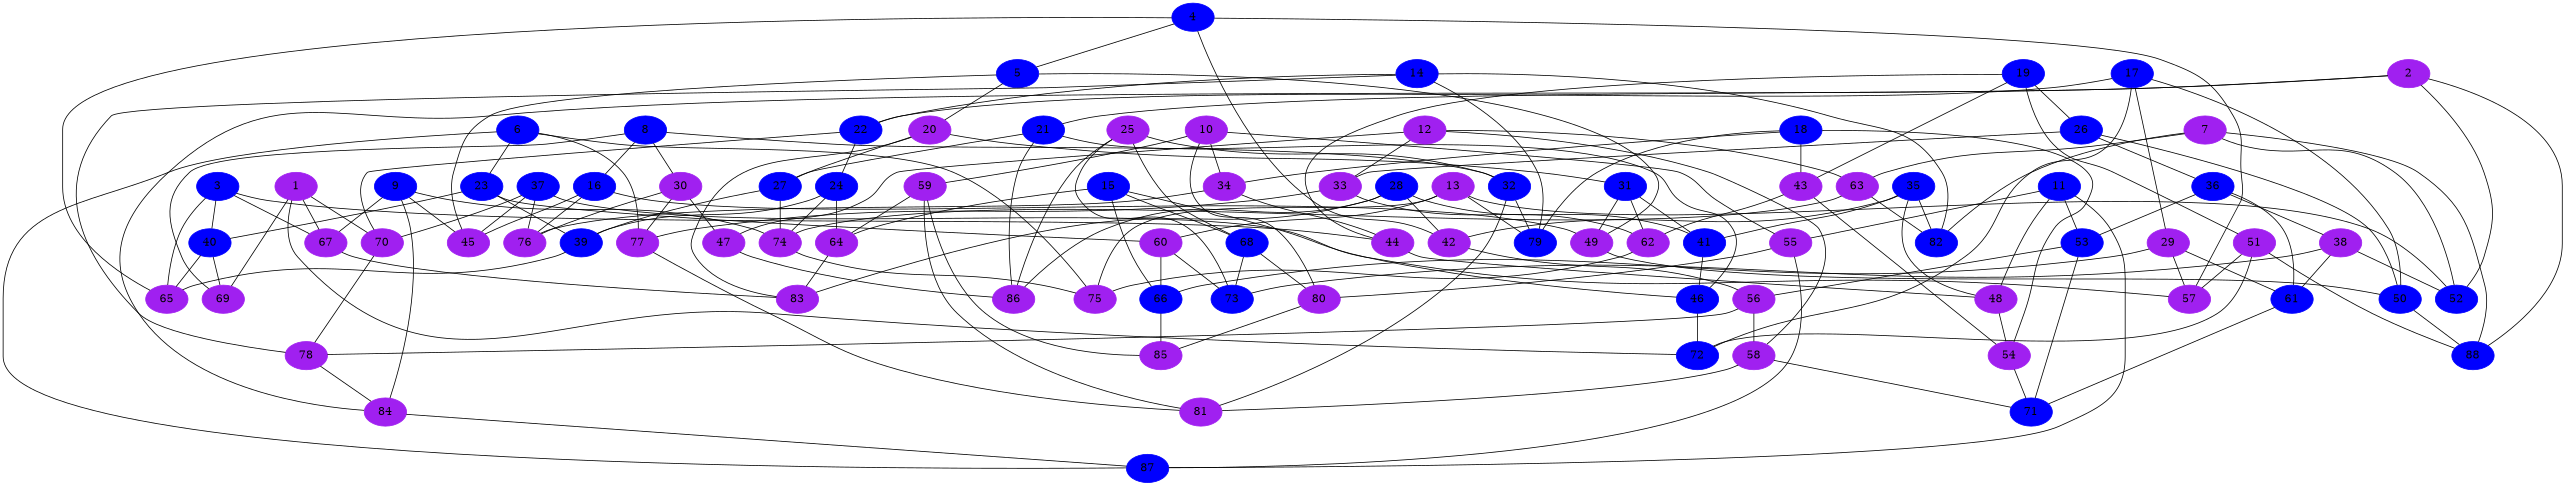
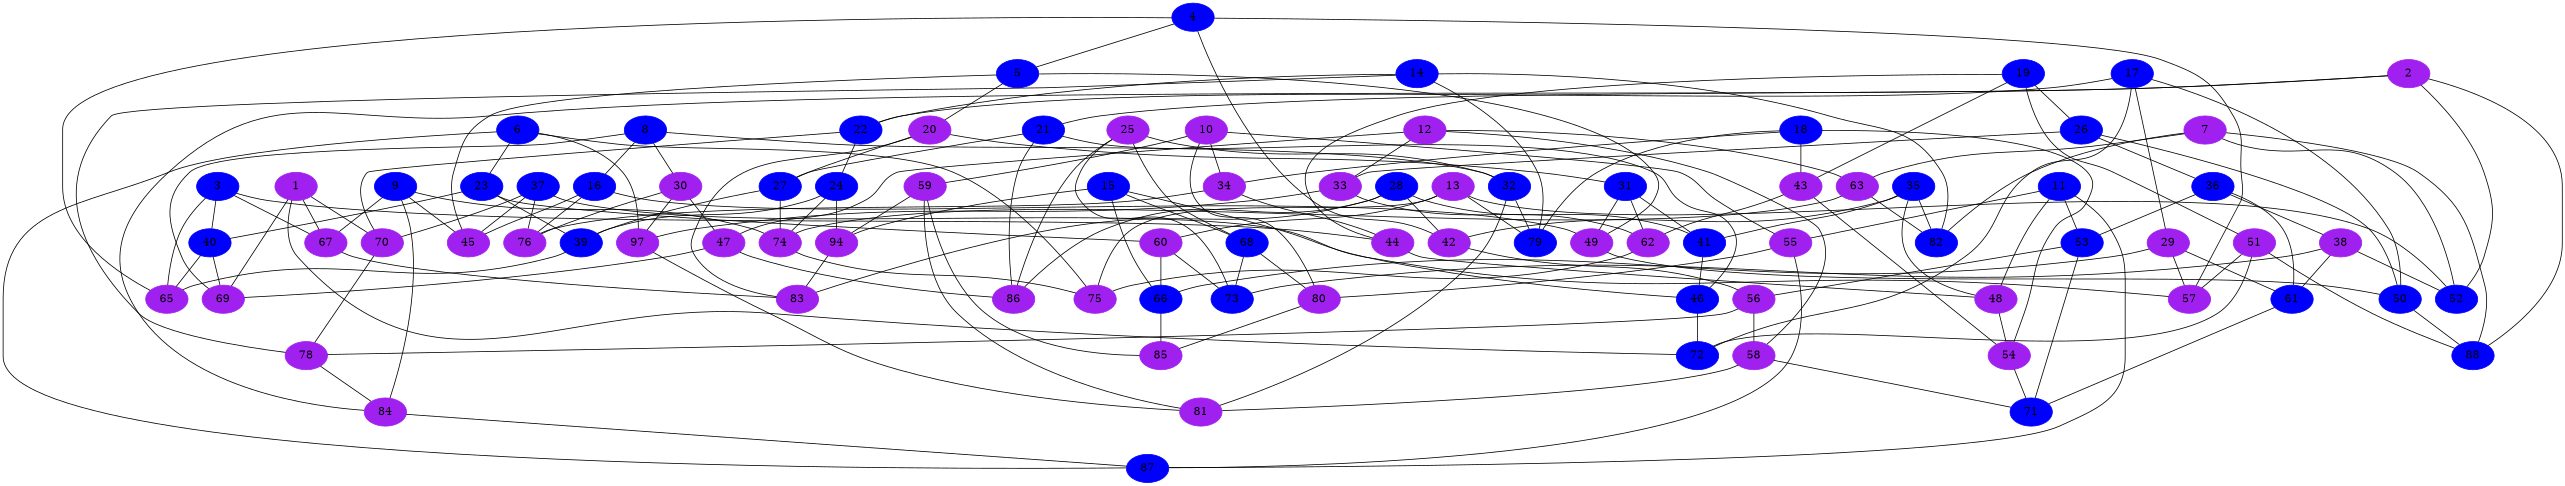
node "77": label "77" -> "97"
node "64": label "64" -> "94"
edge "47" -- "69": added
